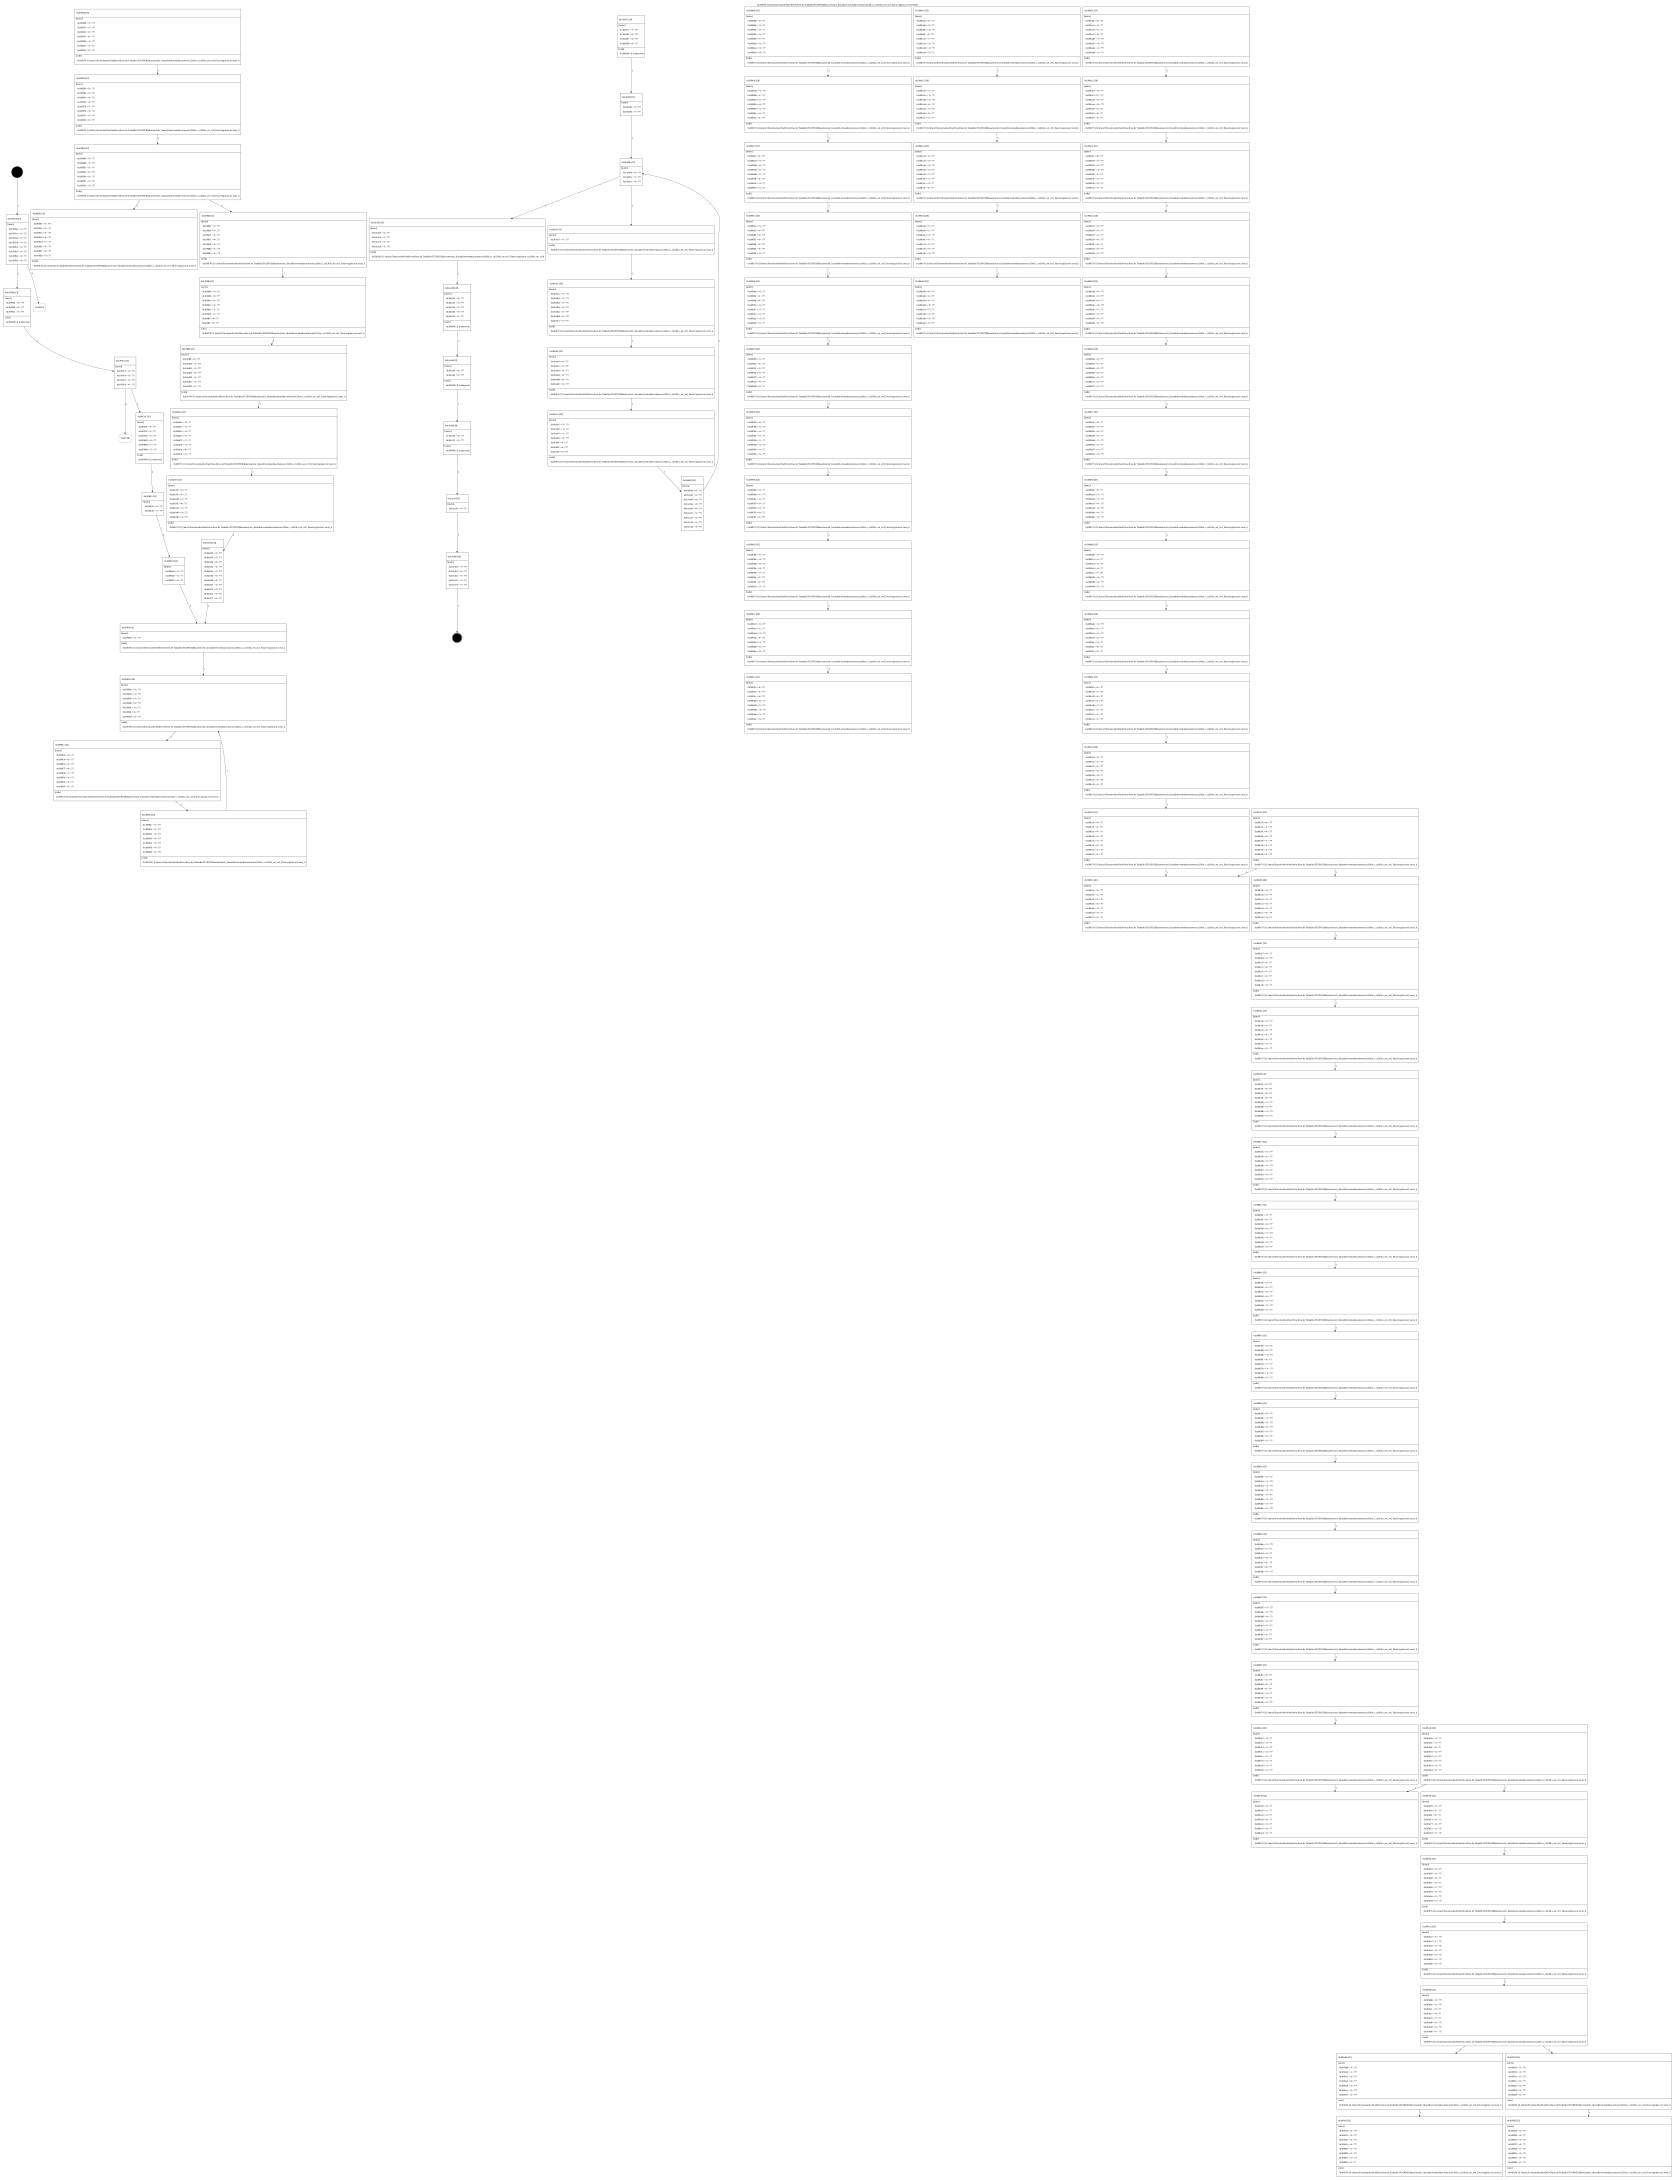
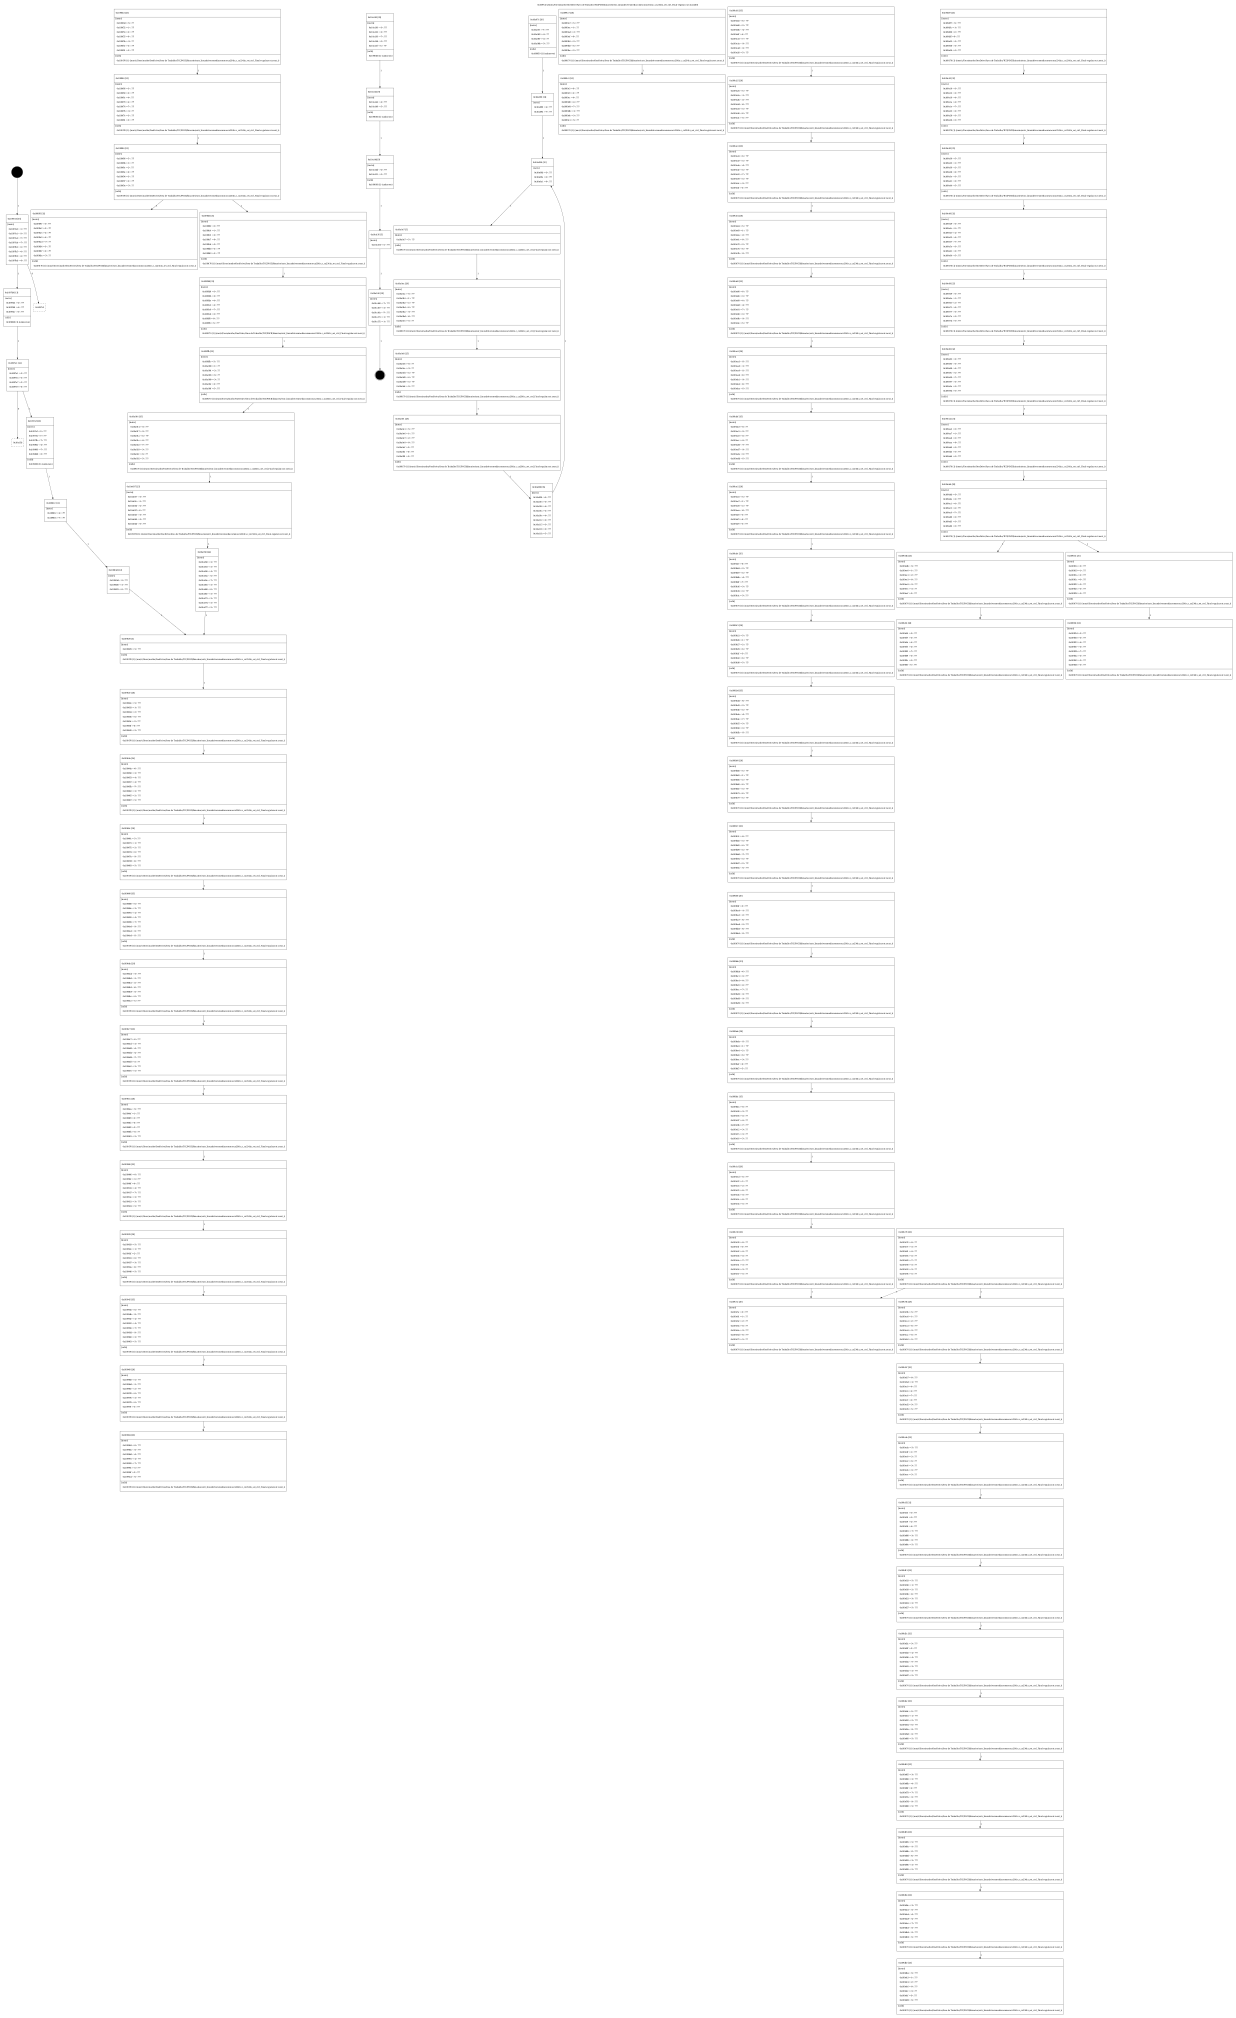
node "0x10a120 [16]": removed
node "0x109aa3 [28]": added
edge "0x109984 [35]" -> "0x1099a7 [28]": removed, label "1"
edge "0x10986c [28]" -> "0x10982e [28]": now "0x10986c [28]" -> "0x109888 [35]"
node "0x109dd7 [32]": removed
edge "0x109e49 [32]" -> "0x109e30 [25]": reversed
